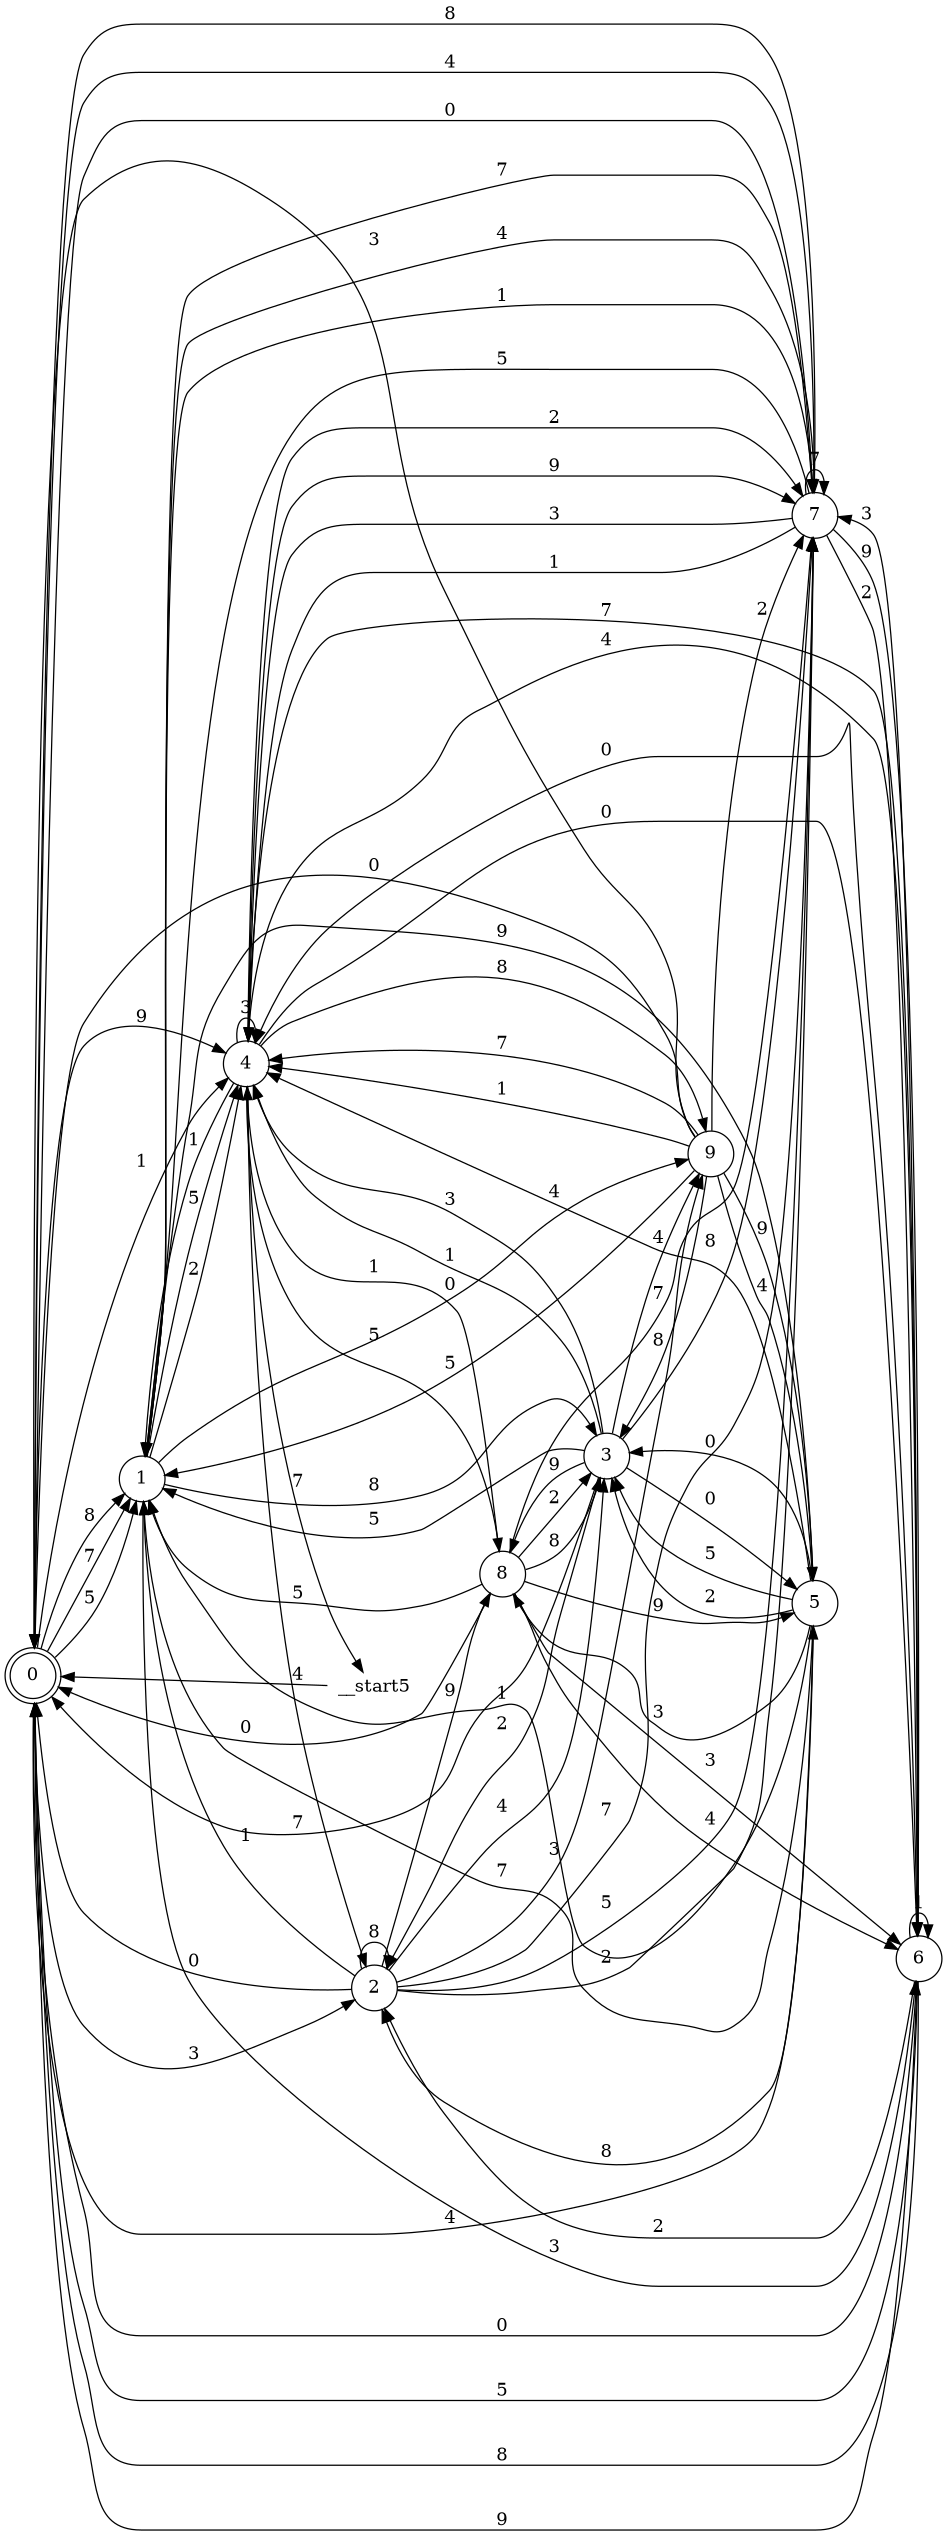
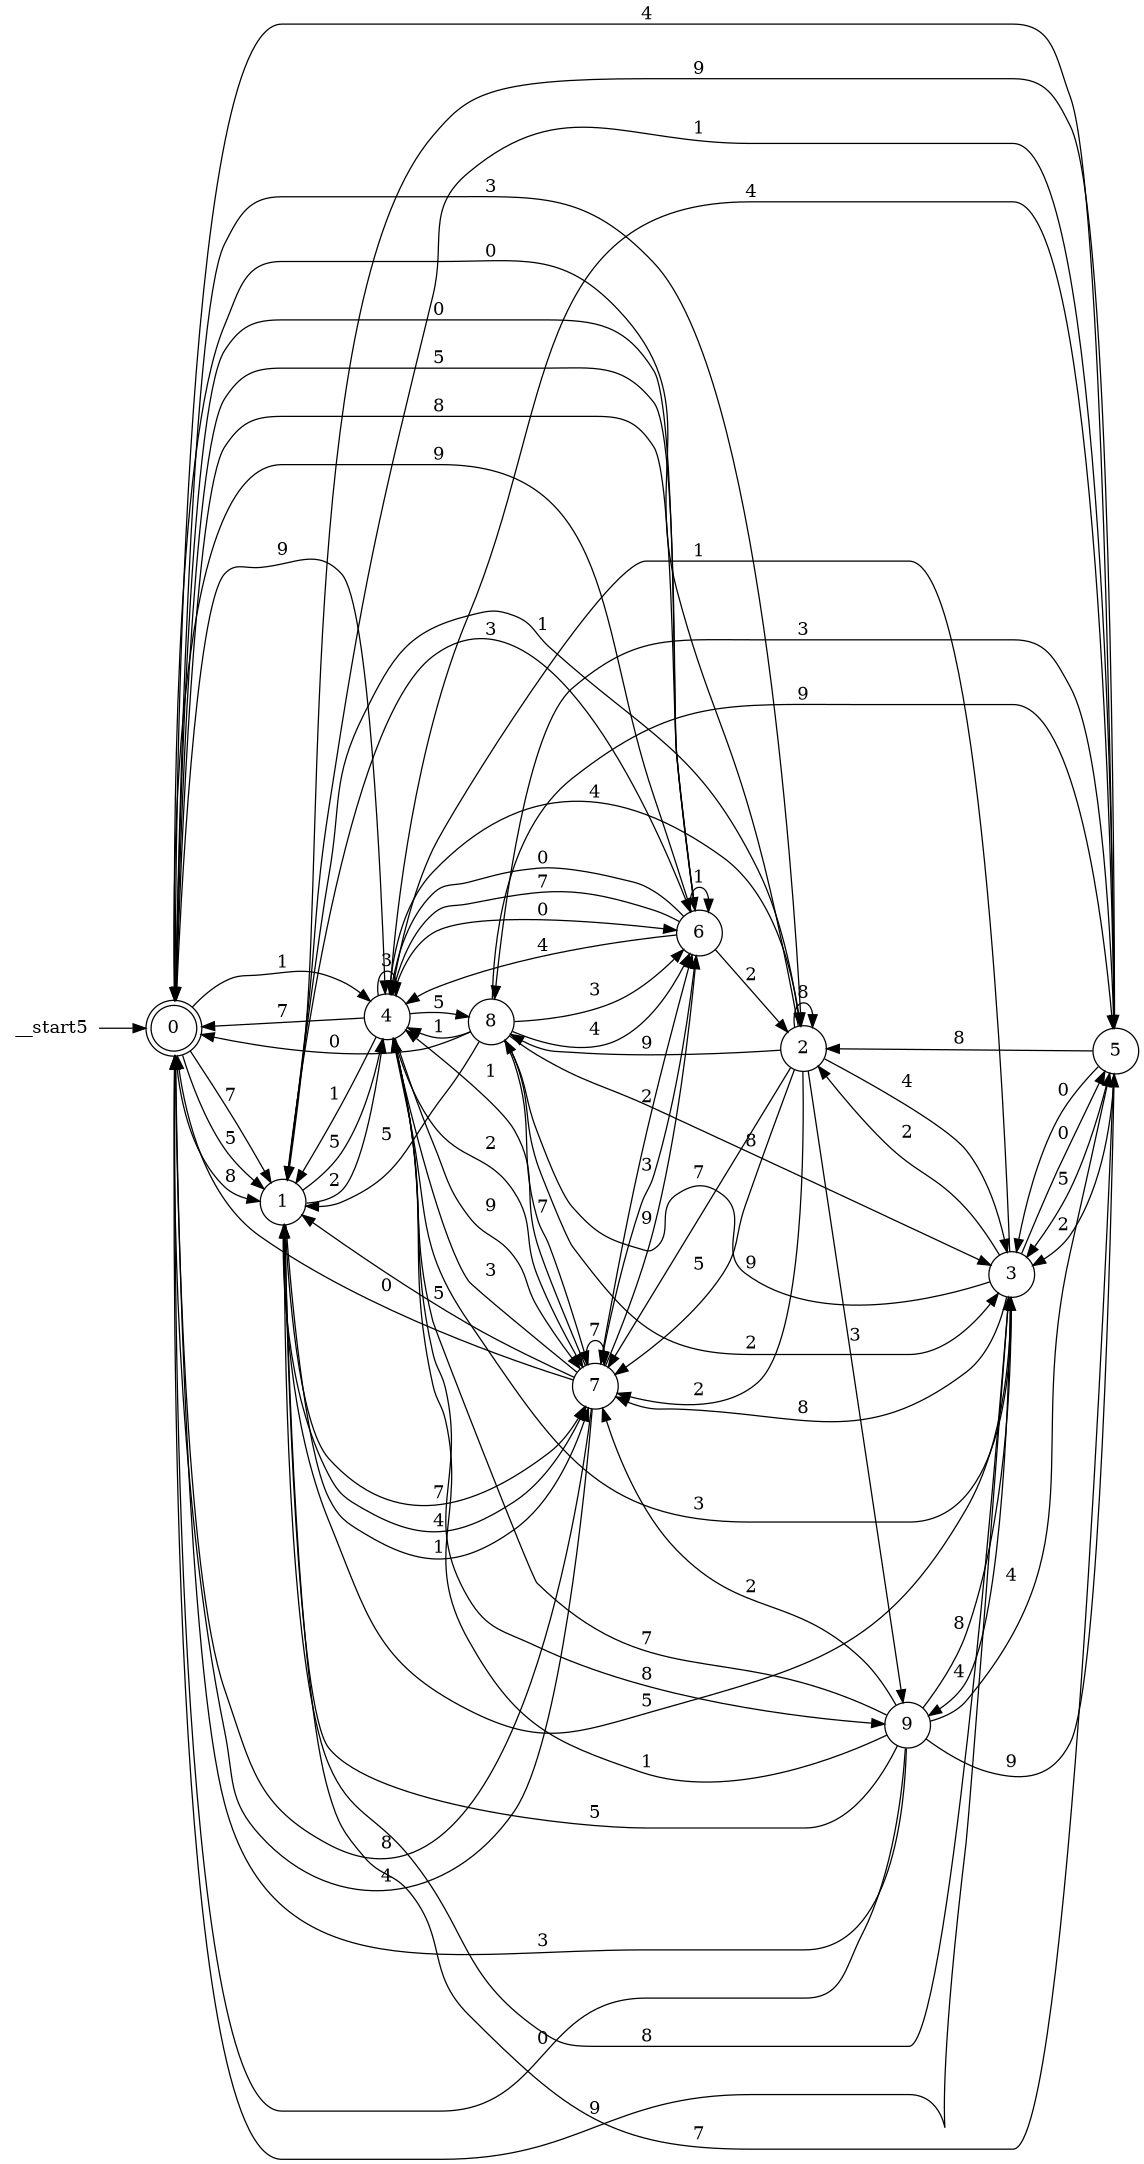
edge "1" -> "9": removed, label "0"
edge "4" -> "__start5": now "4" -> "0"
edge "3" -> "0": label "7" -> "9"
